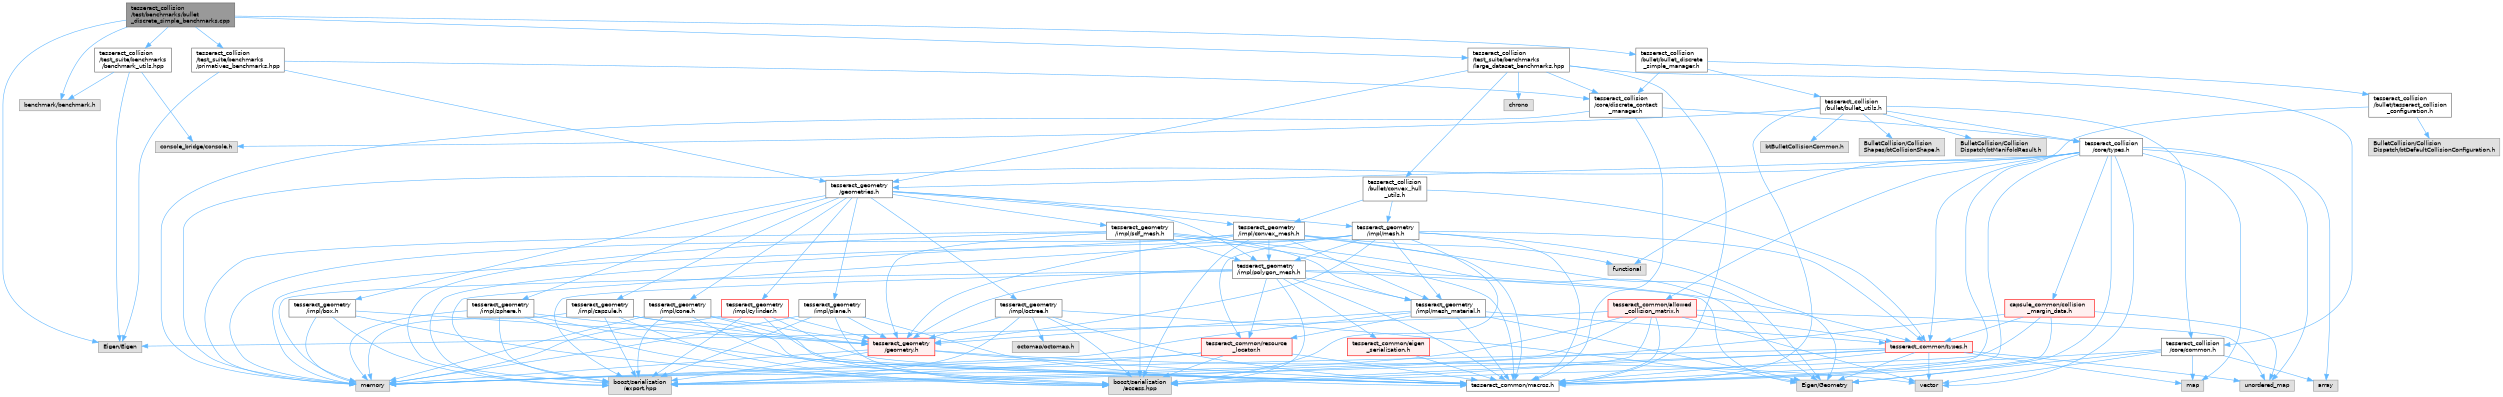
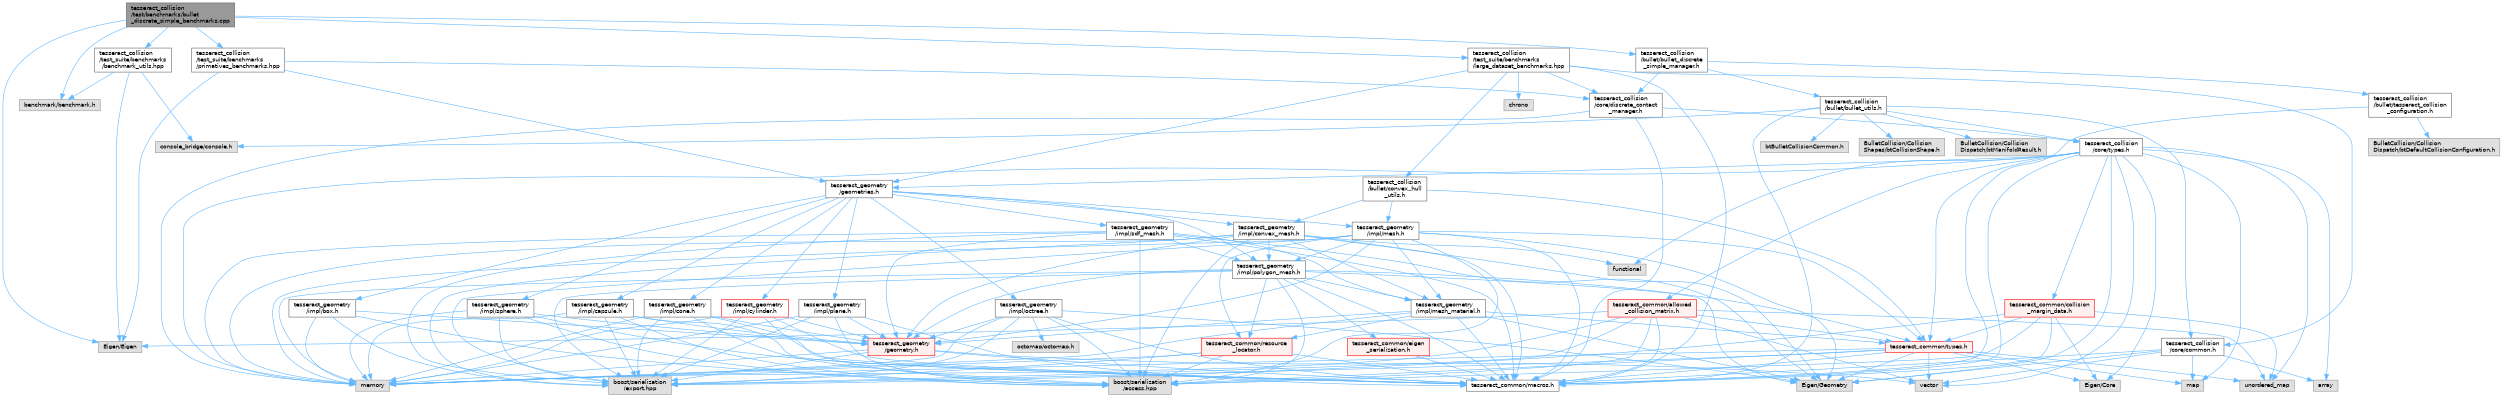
node "capsule_common/collision _margin_data.h": label "capsule_common/collision _margin_data.h" -> "tesseract_common/collision _margin_data.h"
edge "tesseract_geometry /impl/octree.h" -> "memory": added
node "Eigen/Core": added
